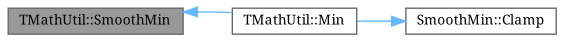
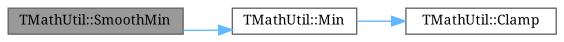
edge "TMathUtil::Min" -> "TMathUtil::SmoothMin": reversed
node "SmoothMin::Clamp": label "SmoothMin::Clamp" -> "TMathUtil::Clamp"
